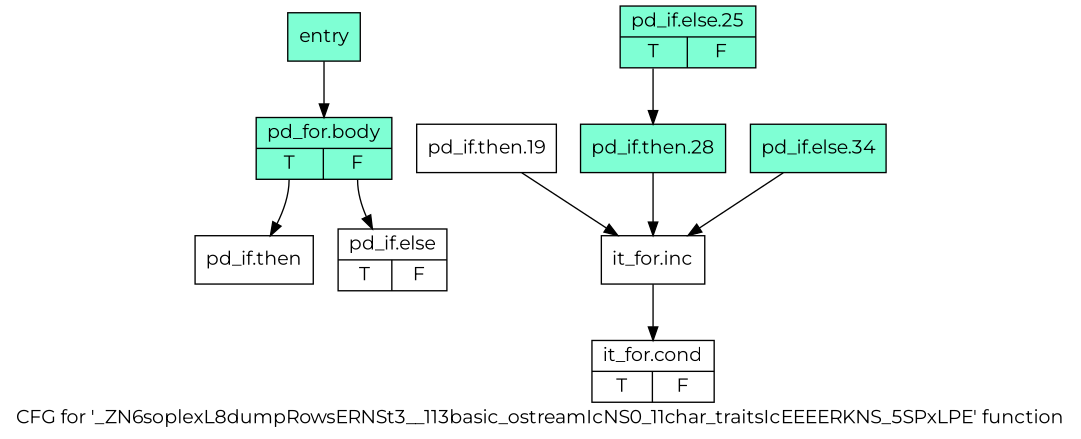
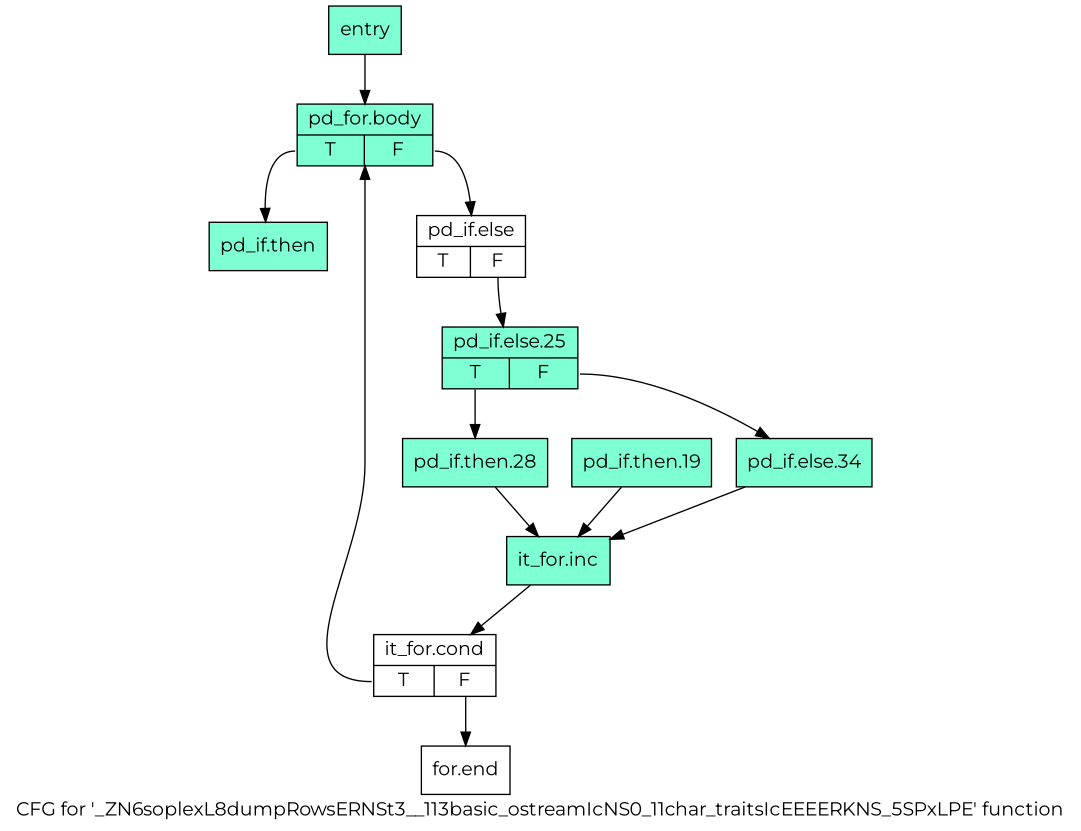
node "pd_if.then.19": fillcolor white -> aquamarine
node "pd_if.then": fillcolor white -> aquamarine
node "it_for.inc": fillcolor white -> aquamarine
edge "pd_if.else" -> "pd_if.else.25": added
edge "pd_if.else.25" -> "pd_if.else.34": added
edge "it_for.cond" -> "pd_for.body": added
node "for.end": added
